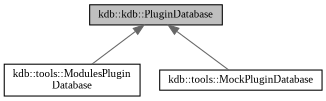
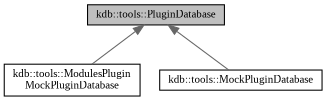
node "kdb::kdb::PluginDatabase": label "kdb::kdb::PluginDatabase" -> "kdb::tools::PluginDatabase"
node "kdb::tools::ModulesPlugin Database": label "kdb::tools::ModulesPlugin Database" -> "kdb::tools::ModulesPlugin MockPluginDatabase"
